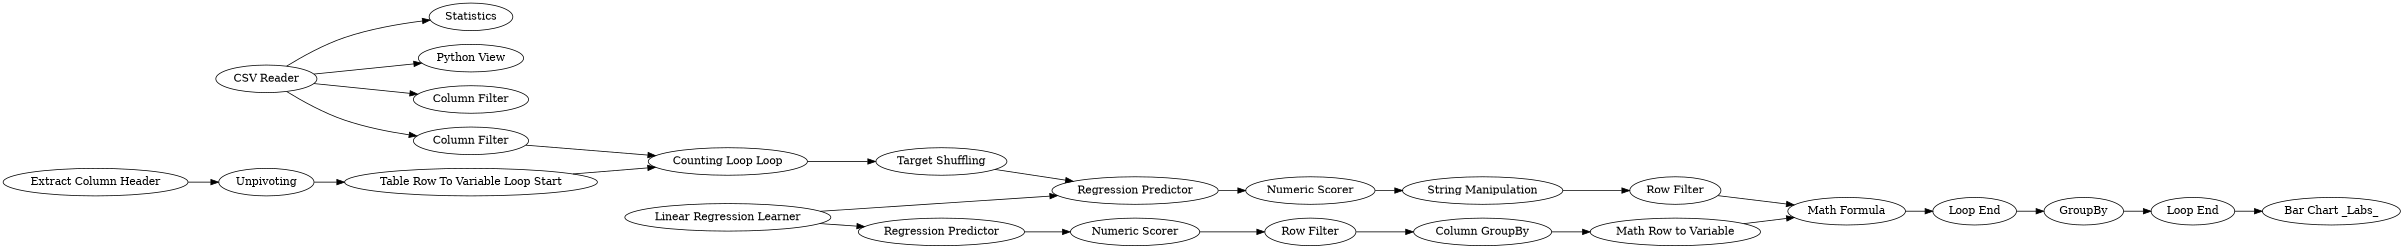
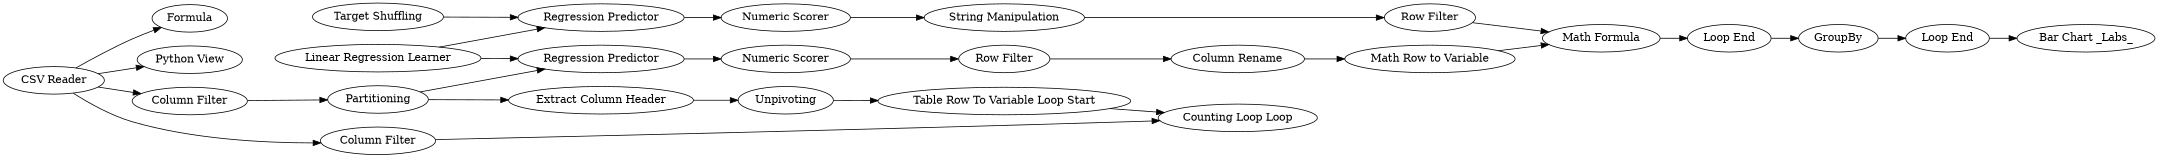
node "Statistics": label "Statistics" -> "Formula"
node "Partitioning": added
edge "Counting Loop Loop" -> "Target Shuffling": removed
node "Column GroupBy": label "Column GroupBy" -> "Column Rename"
